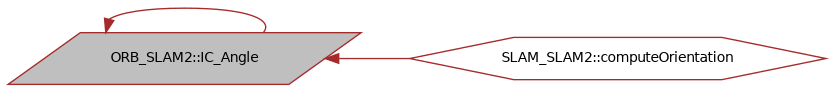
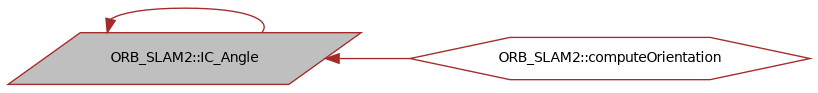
node "SLAM_SLAM2::computeOrientation": label "SLAM_SLAM2::computeOrientation" -> "ORB_SLAM2::computeOrientation"
